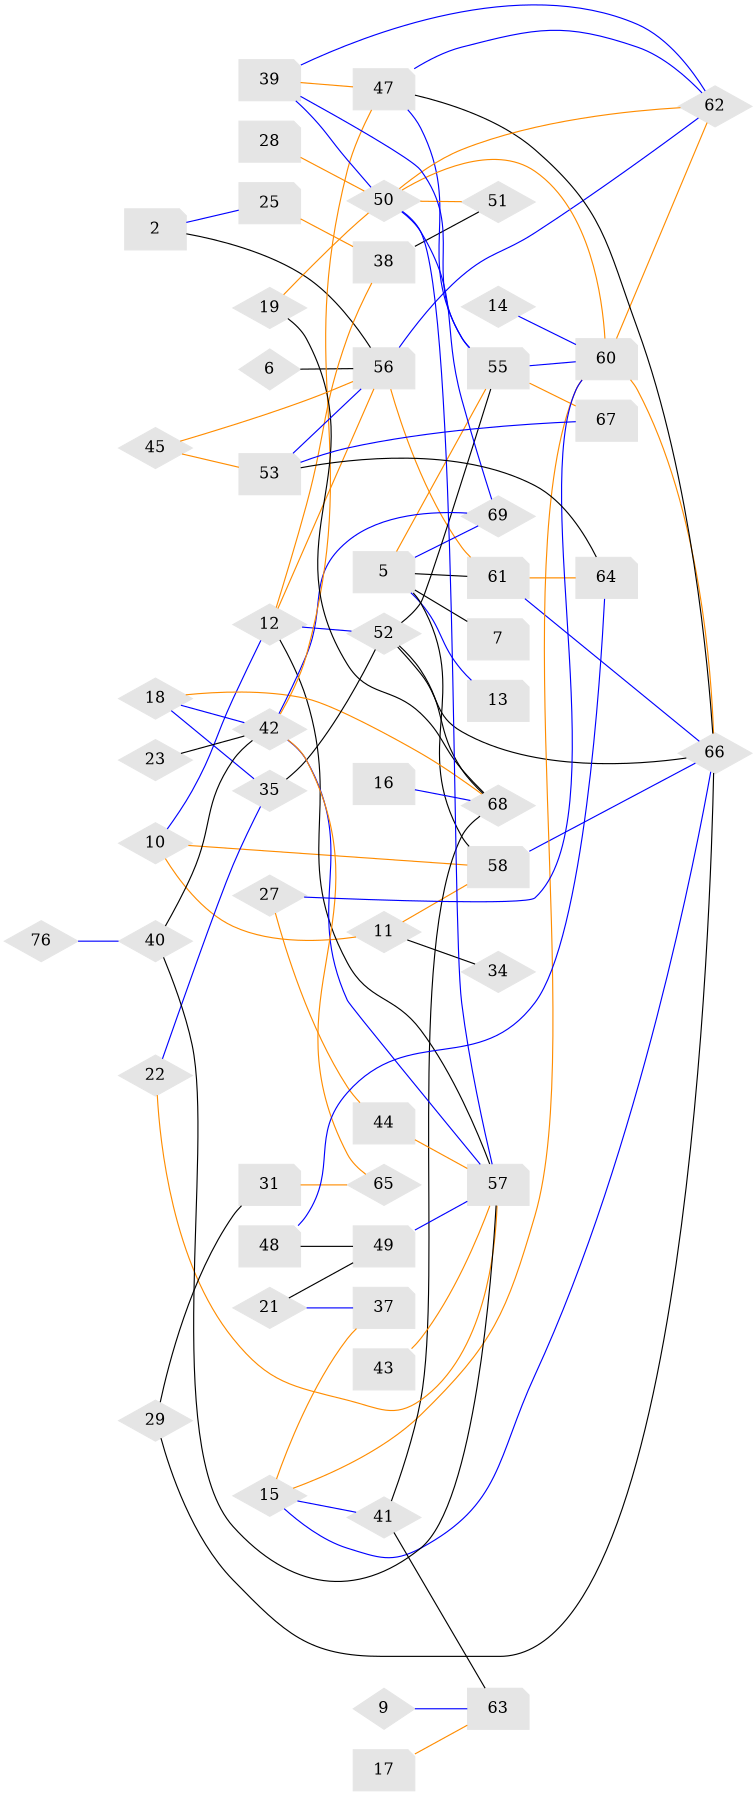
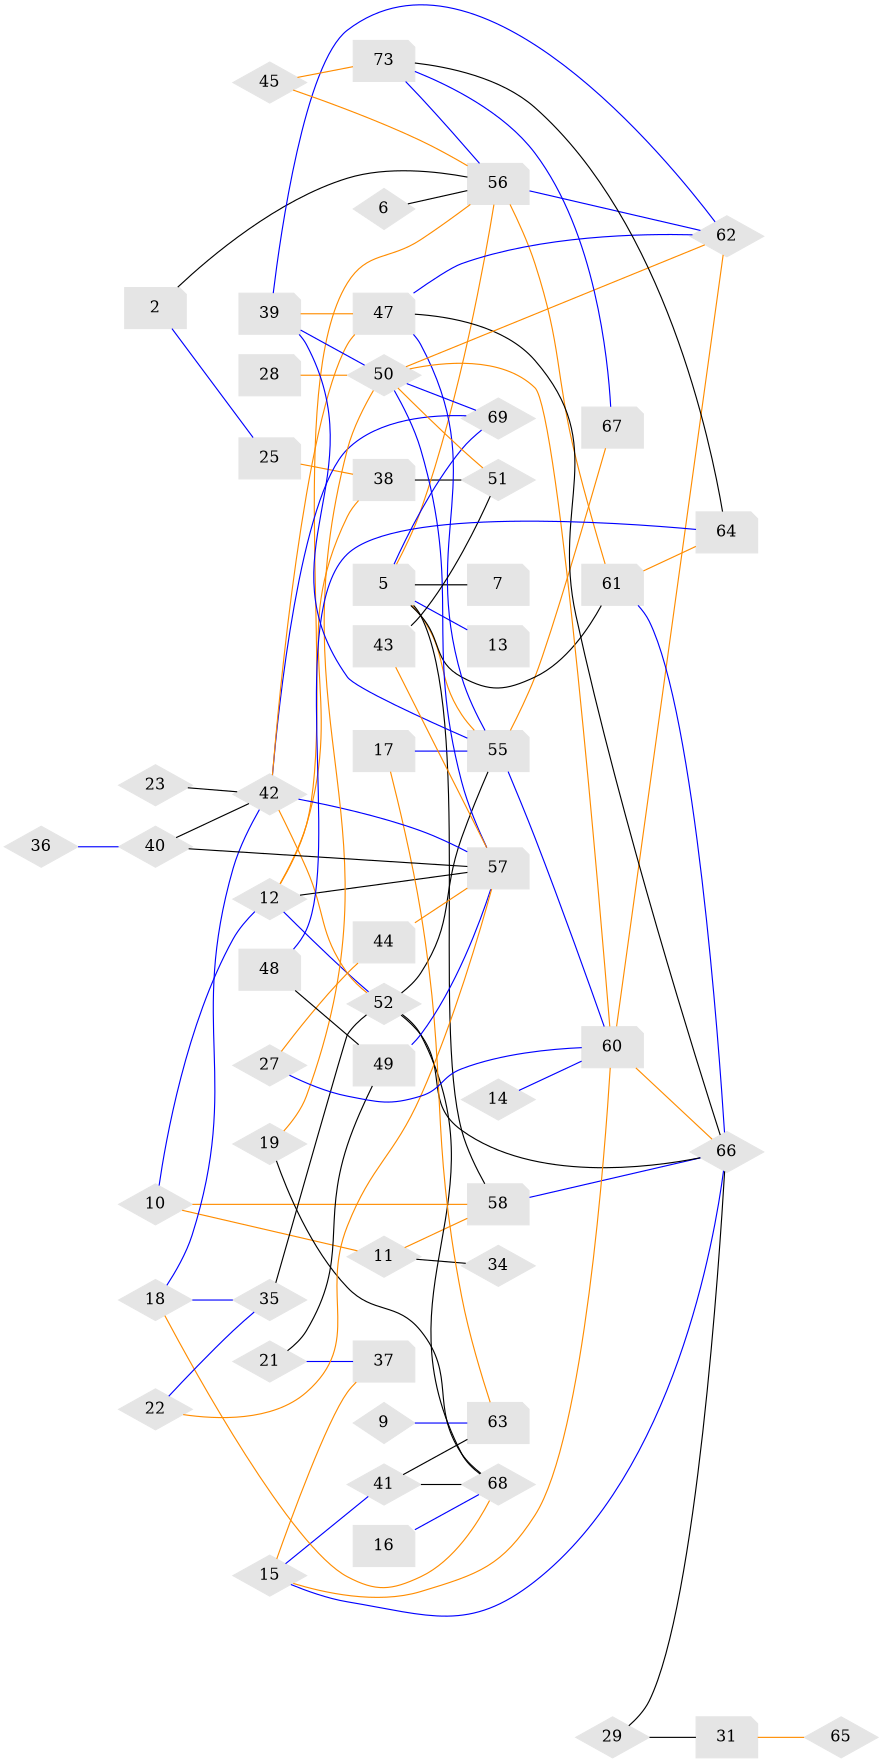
edge "56" -- "5": added
node "53": label "53" -> "73"
edge "51" -- "43": added
edge "17" -- "55": added
node "76": label "76" -> "36"
edge "42" -- "65": now "42" -- "52"
